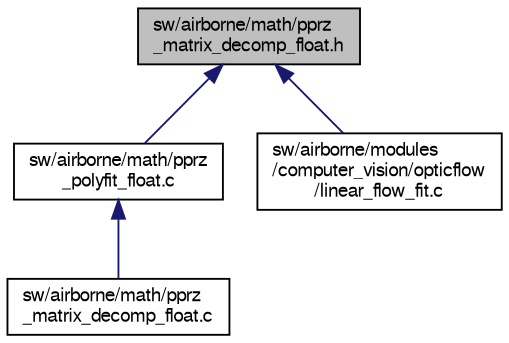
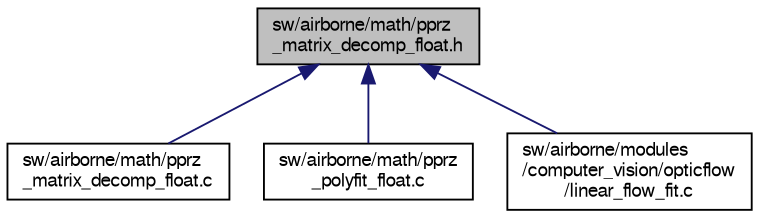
edge "sw/airborne/math/pprz _matrix_decomp_float.c" -> "sw/airborne/math/pprz _polyfit_float.c": now "sw/airborne/math/pprz _matrix_decomp_float.c" -> "sw/airborne/math/pprz _matrix_decomp_float.h"
